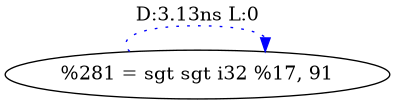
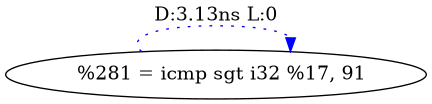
node "%281 = sgt sgt i32 %17, 91": label "%281 = sgt sgt i32 %17, 91" -> "%281 = icmp sgt i32 %17, 91"
